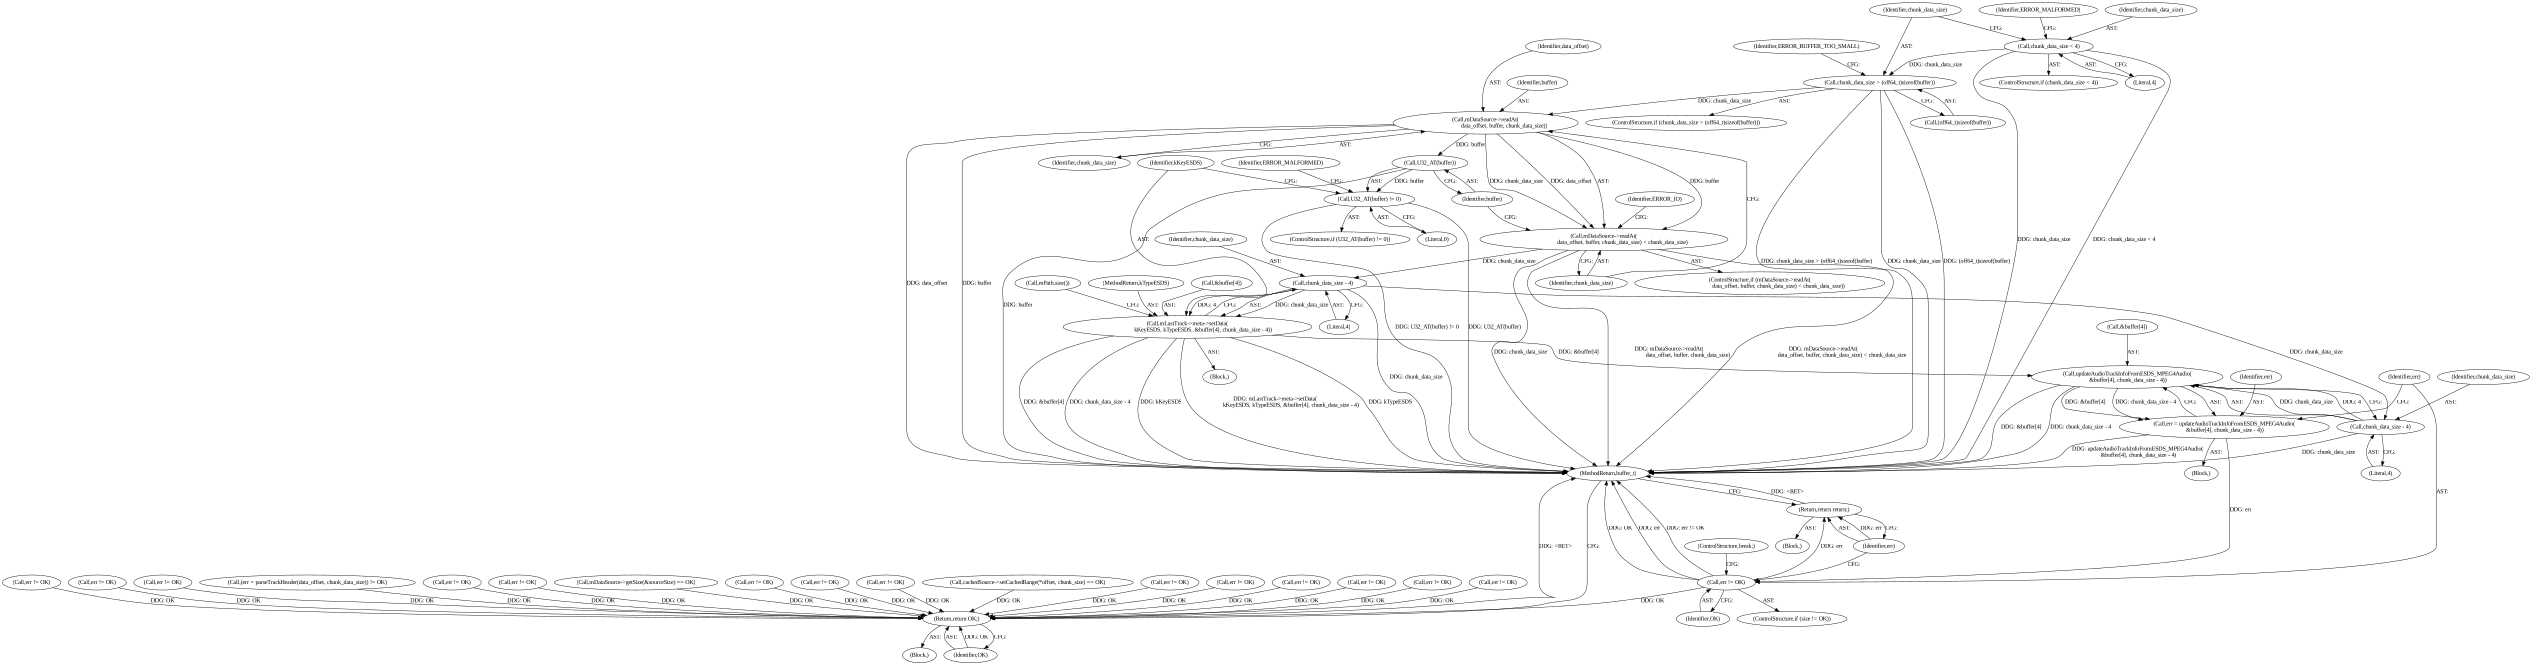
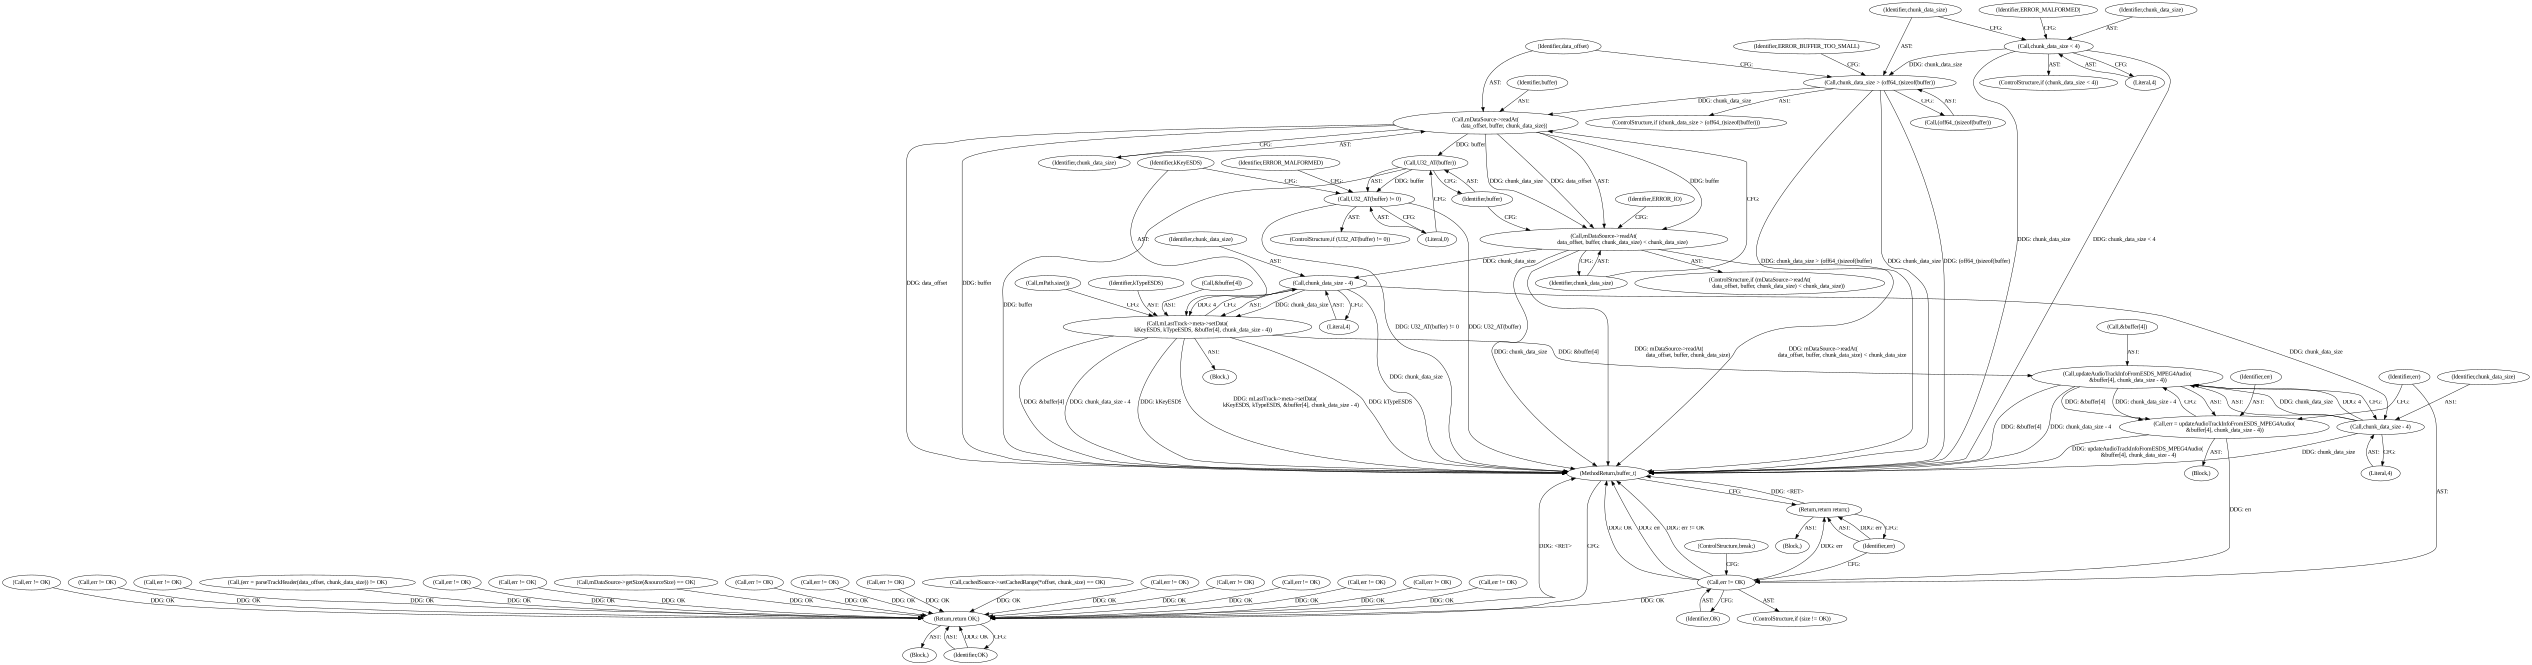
edge "(Identifier,data_offset)" -> "(Call,chunk_data_size > (off64_t)sizeof(buffer))": added, label "CFG:"
edge "(Literal,0)" -> "(Call,U32_AT(buffer))": added, label "CFG:"
node "(MethodReturn,kTypeESDS)": label "(MethodReturn,kTypeESDS)" -> "(Identifier,kTypeESDS)"
